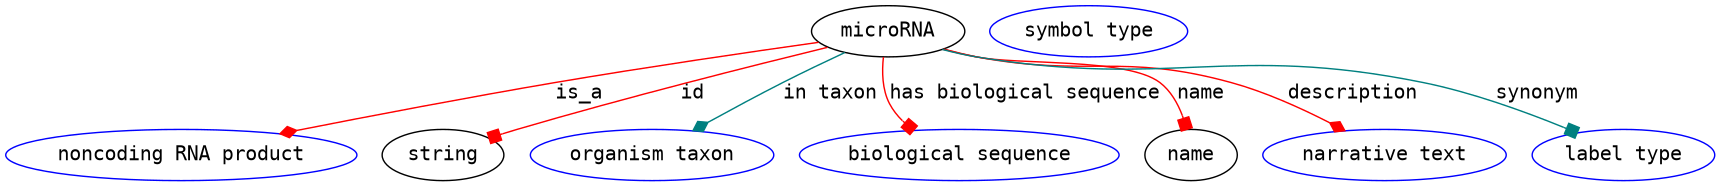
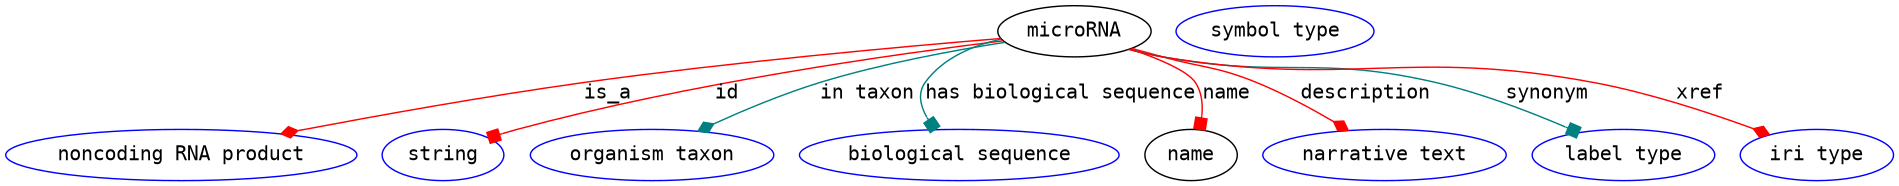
edge "microRNA" -> "biological sequence": color red -> teal
node "string": color black -> blue
node "iri type": added
